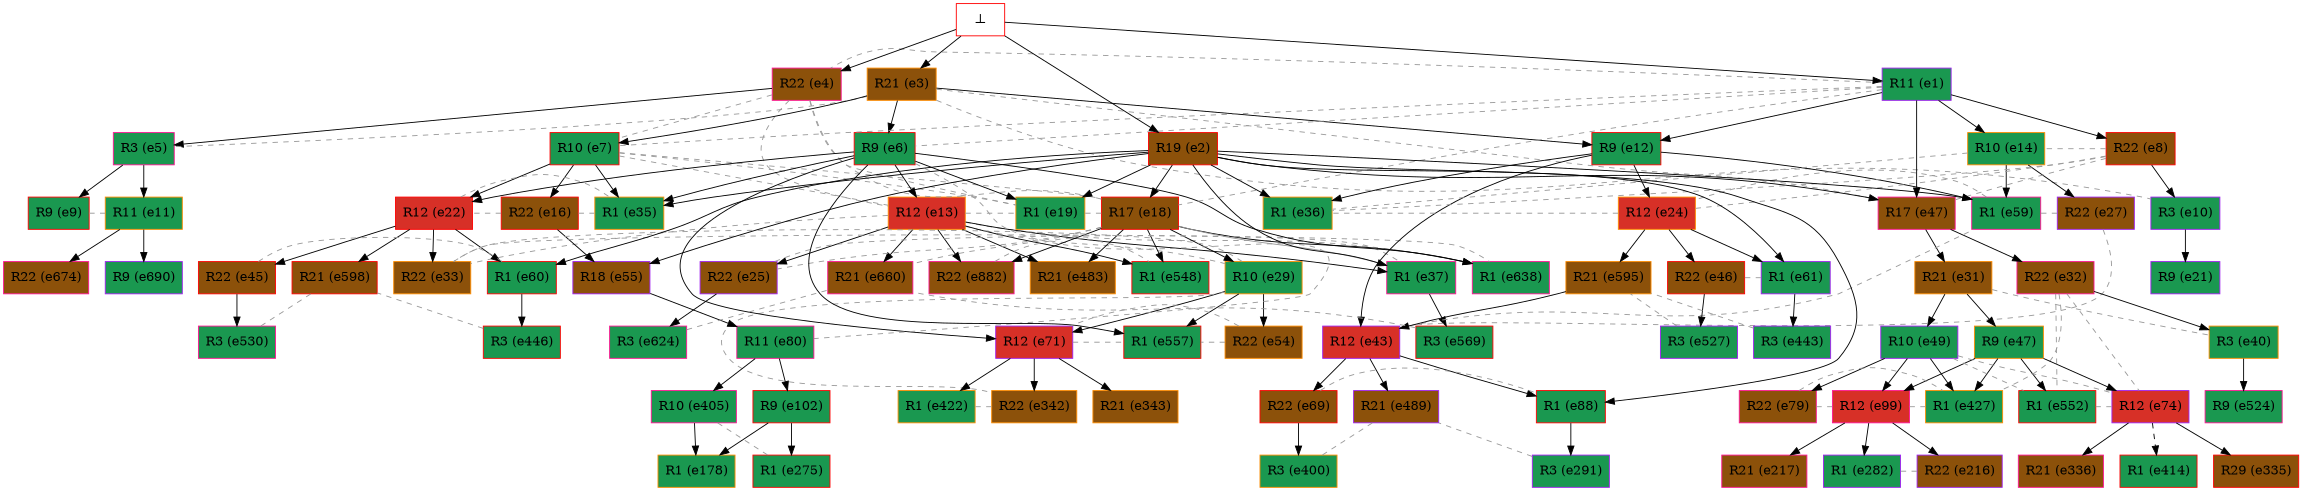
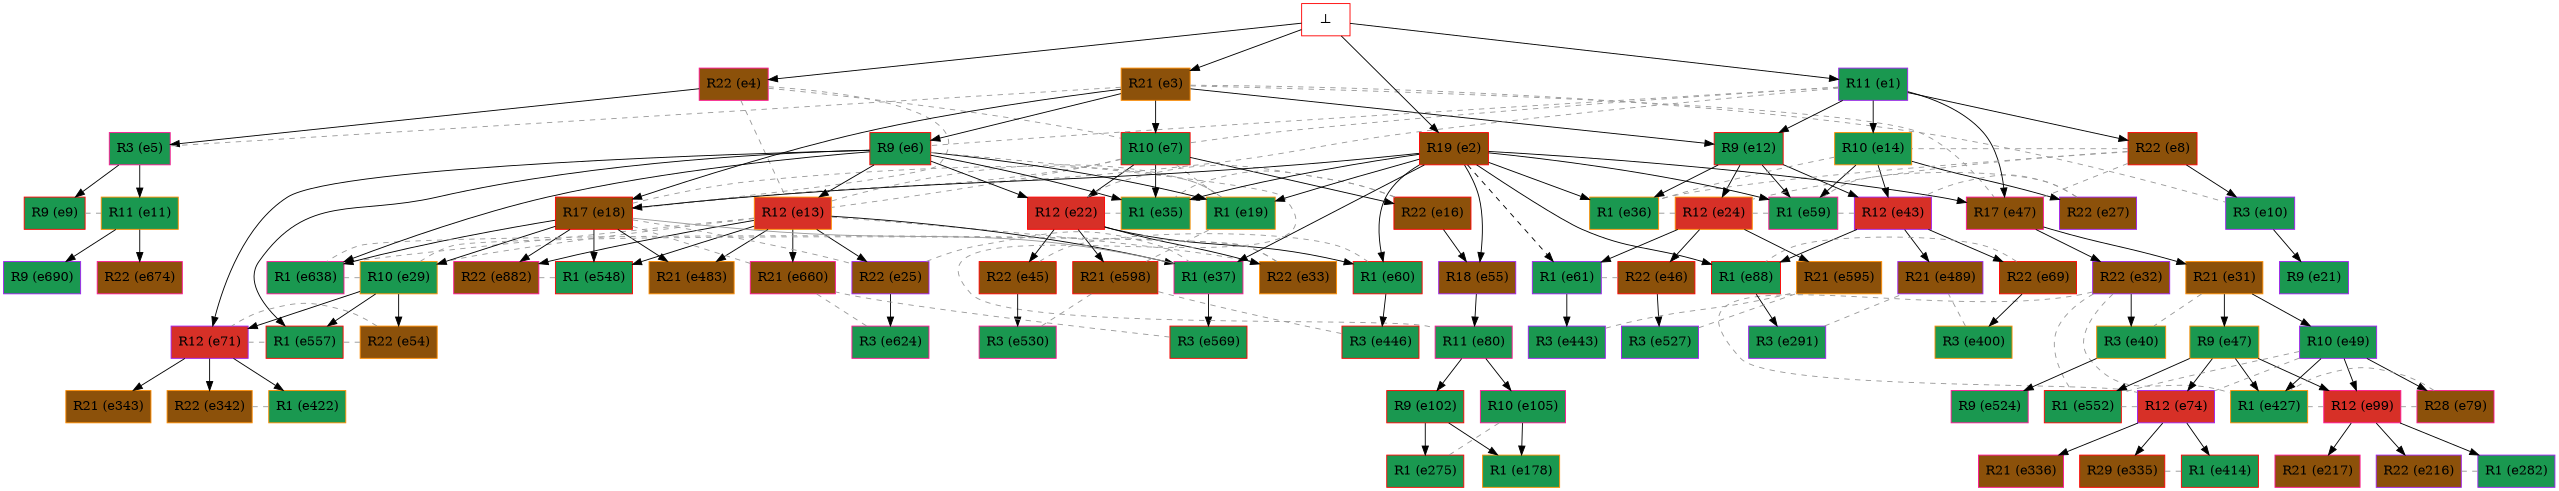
edge "R22 (e4)" -- "R11 (e1)": removed
edge "R21 (e3)" -> "R17 (e18)": added
edge "R19 (e2)" -> "R1 (e61)": style solid -> dashed
edge "R22 (e4)" -- "R1 (e19)": now "R21 (e598)" -- "R1 (e19)"
node "R22 (e32)": color deeppink -> purple
edge "R10 (e29)" -- "R22 (e342)": now "R10 (e29)" -- "R1 (e638)"
edge "R21 (e595)" -> "R12 (e43)": now "R10 (e14)" -> "R12 (e43)"
node "R10 (e405)": label "R10 (e405)" -> "R10 (e105)"
node "R22 (e79)": label "R22 (e79)" -> "R28 (e79)"
edge "R12 (e74)" -> "R1 (e414)": style dashed -> solid
edge "R29 (e335)" -- "R1 (e414)": added
